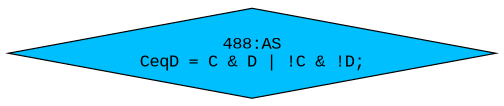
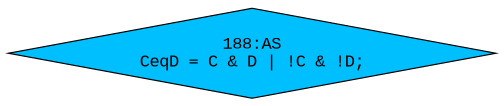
node "488:AS CeqD = C & D | !C & !D;": label "488:AS CeqD = C & D | !C & !D;" -> "188:AS CeqD = C & D | !C & !D;"
